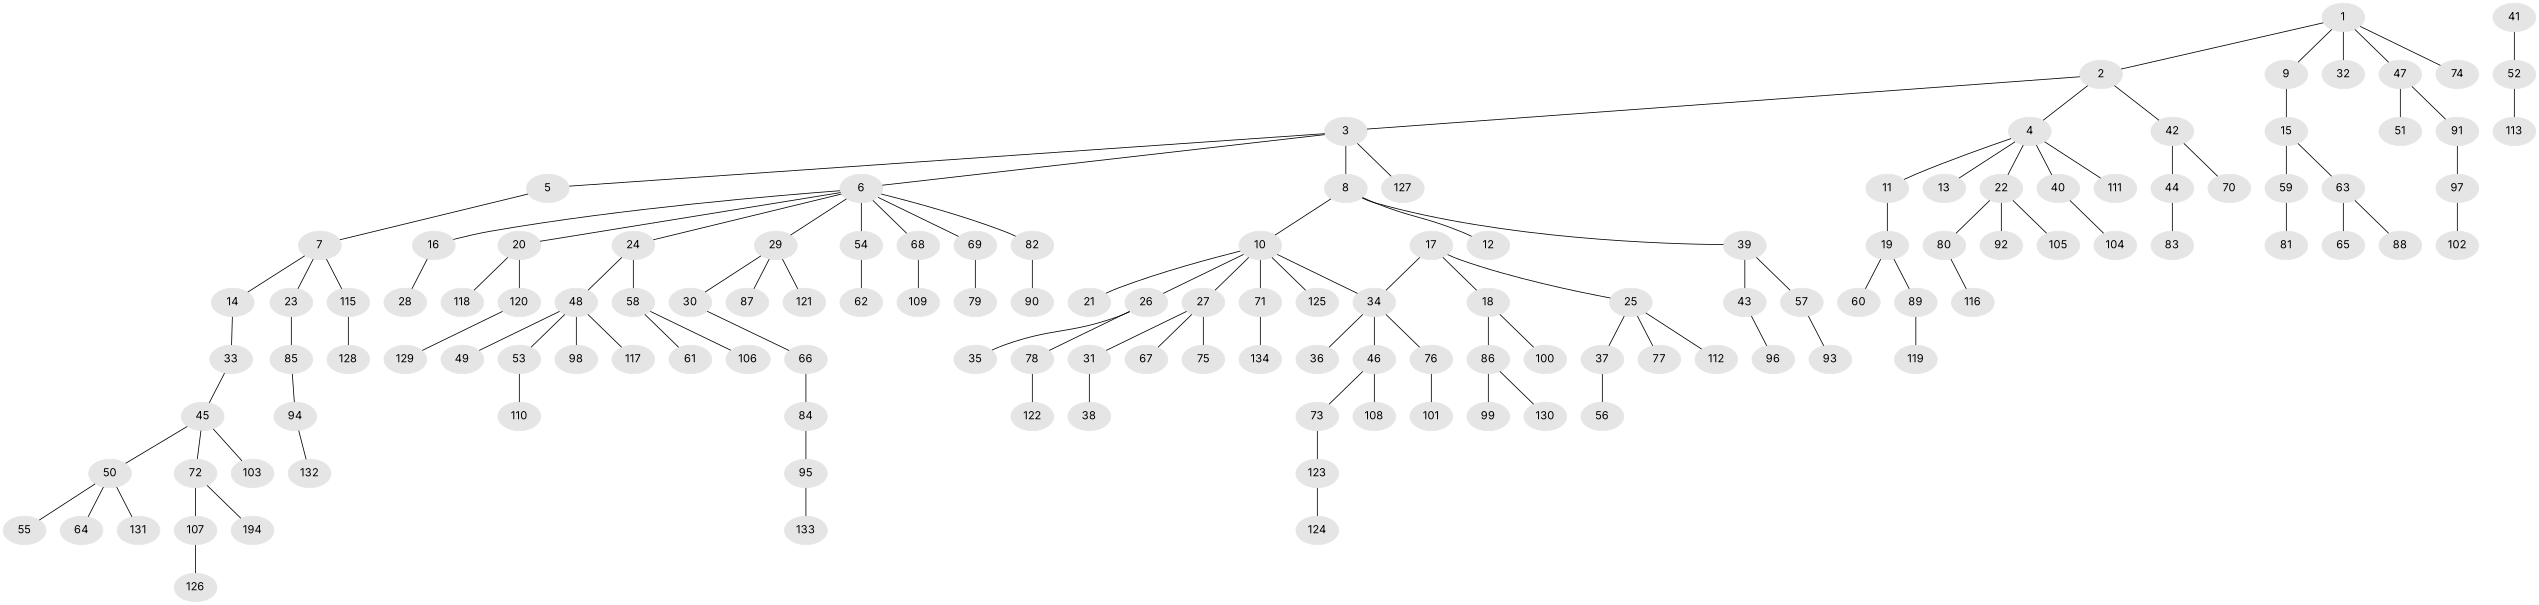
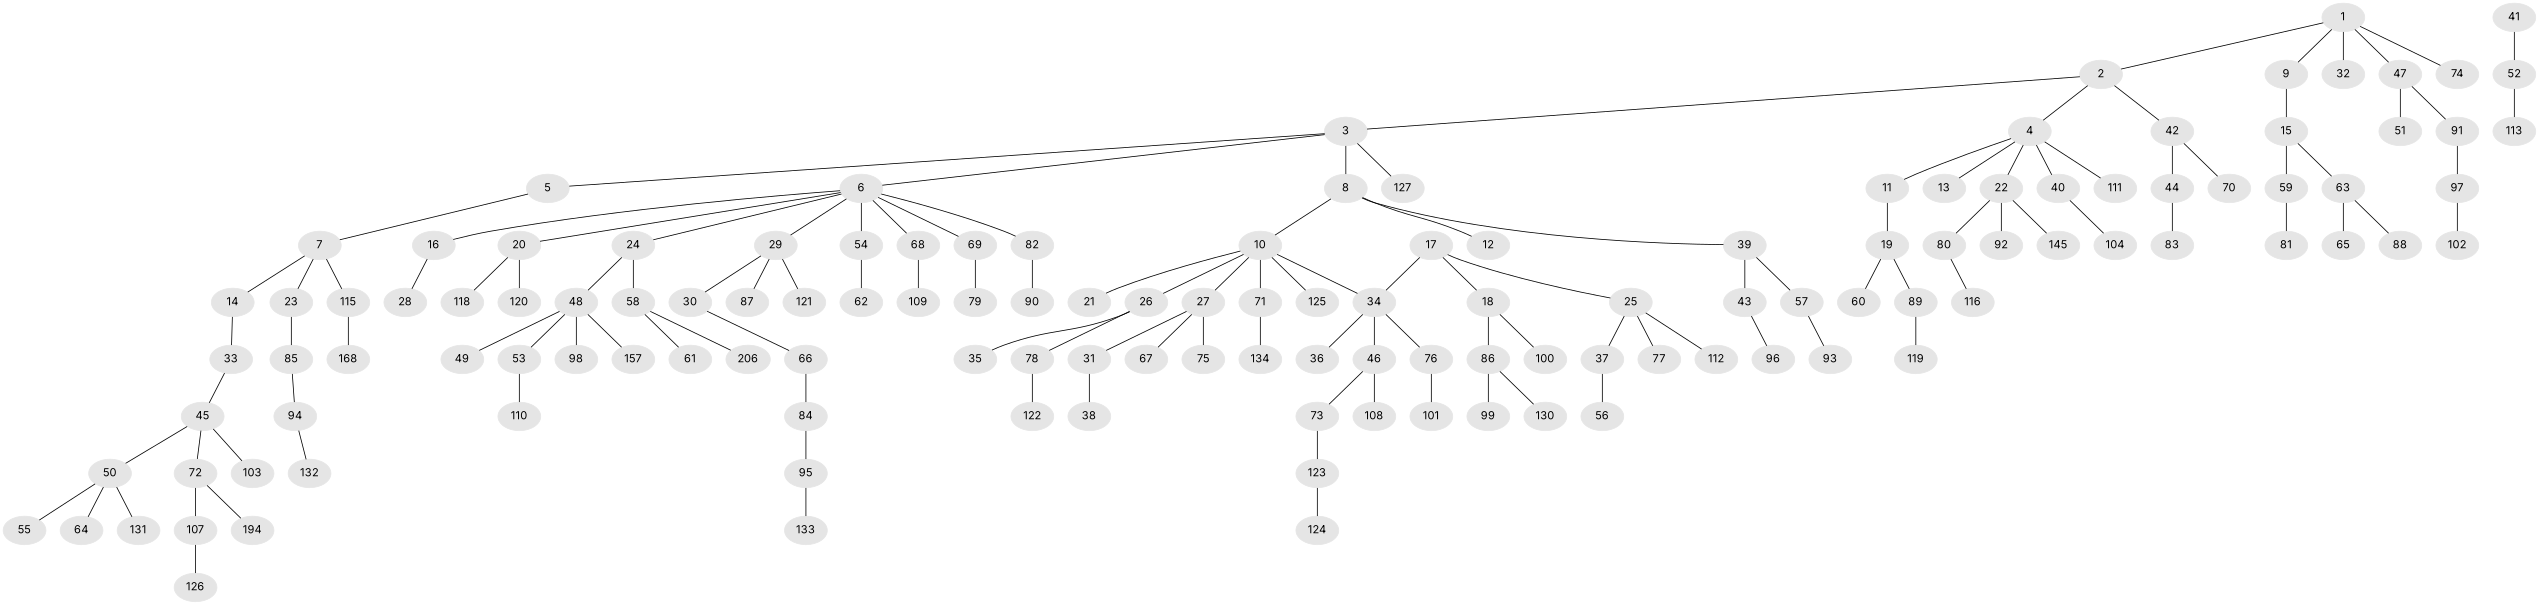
node "105": label "105" -> "145"
node "128": label "128" -> "168"
node "129": removed
node "117": label "117" -> "157"
node "106": label "106" -> "206"
